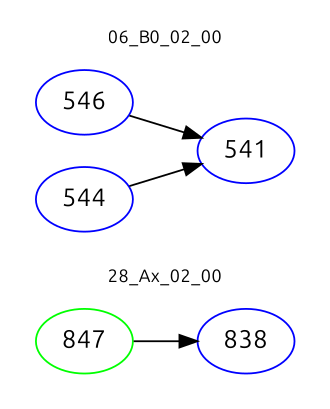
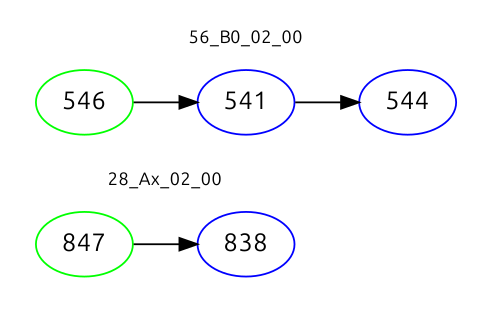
cluster "06_B0_02_00": label "06_B0_02_00" -> "56_B0_02_00"
node "546": color blue -> green
edge "544" -> "541": reversed
